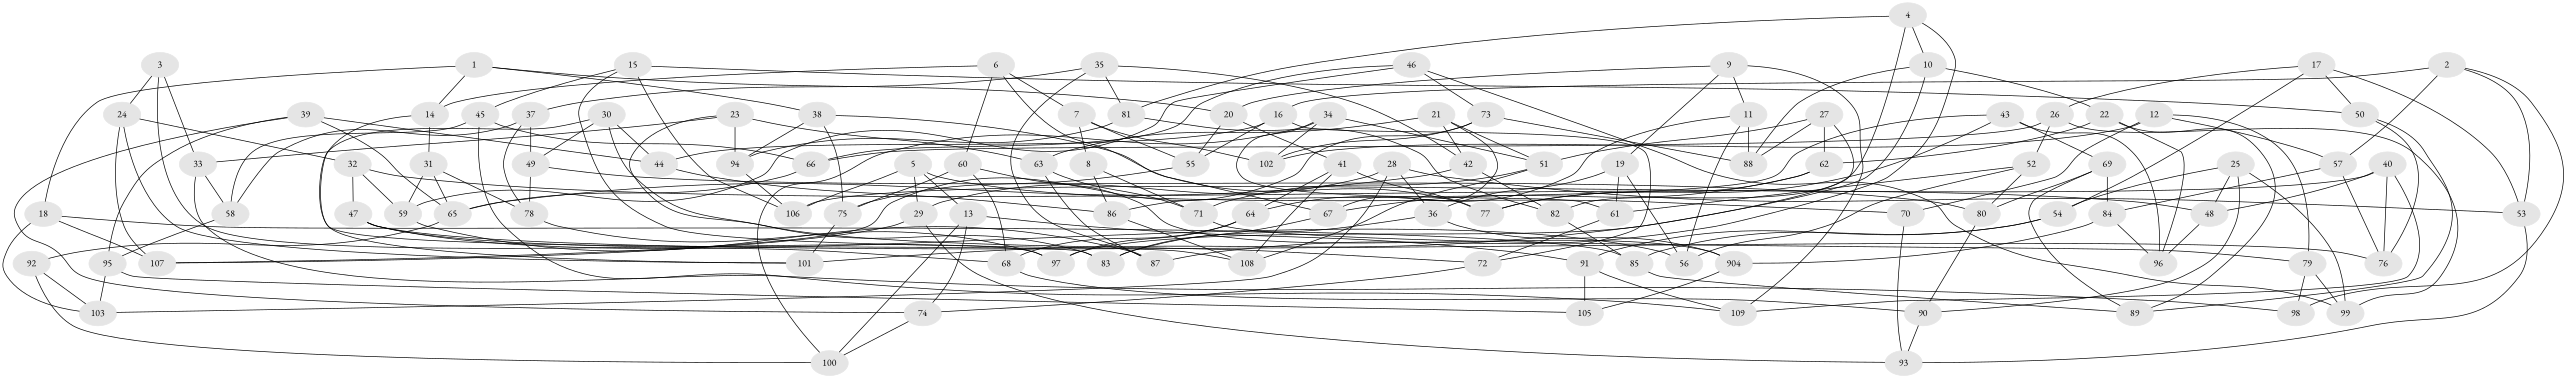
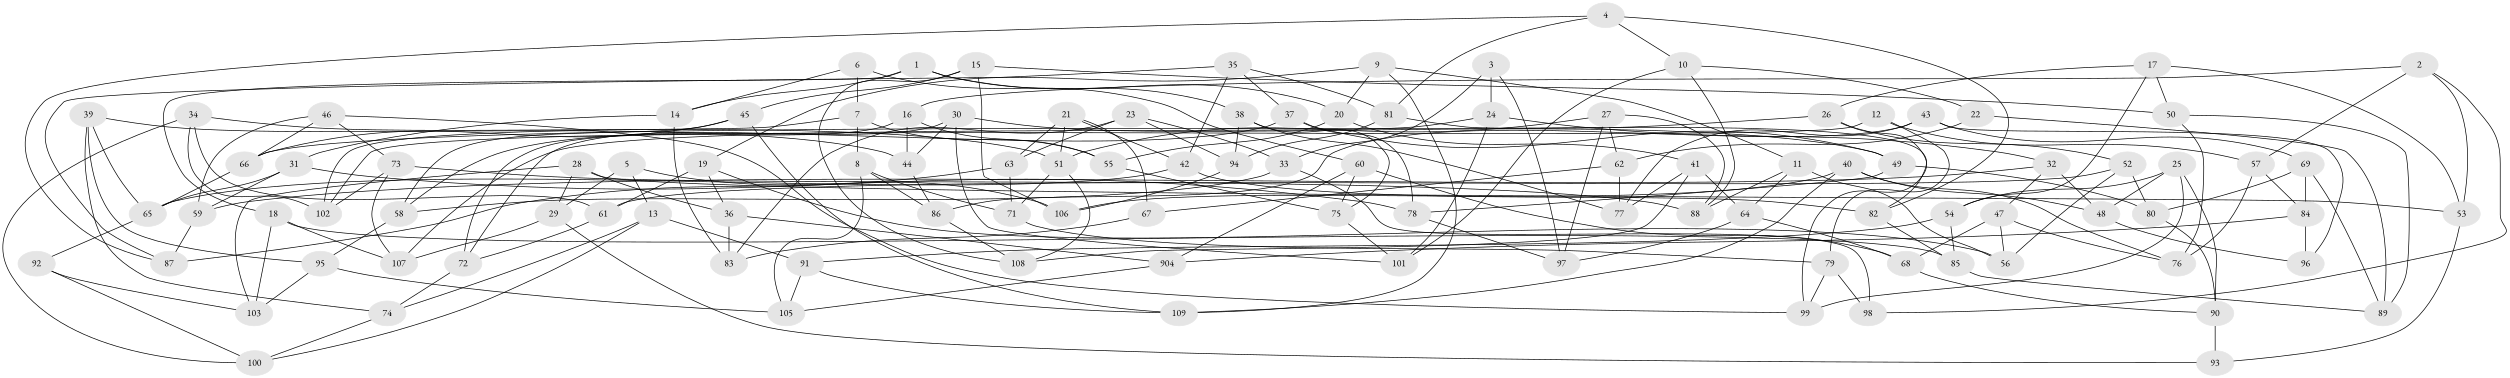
edge "6" -- "67": removed
edge "22" -- "96": removed
node "70": removed
edge "8" -- "105": added
